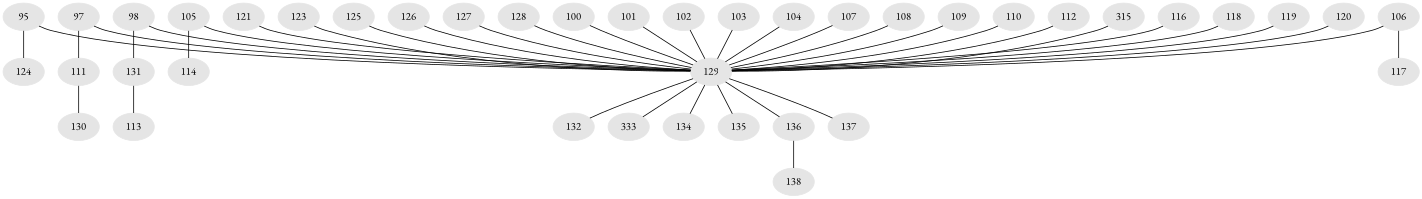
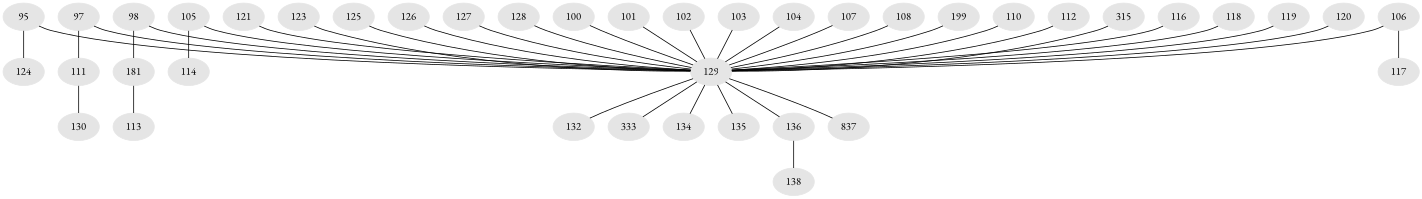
node "109": label "109" -> "199"
node "131": label "131" -> "181"
node "137": label "137" -> "837"
